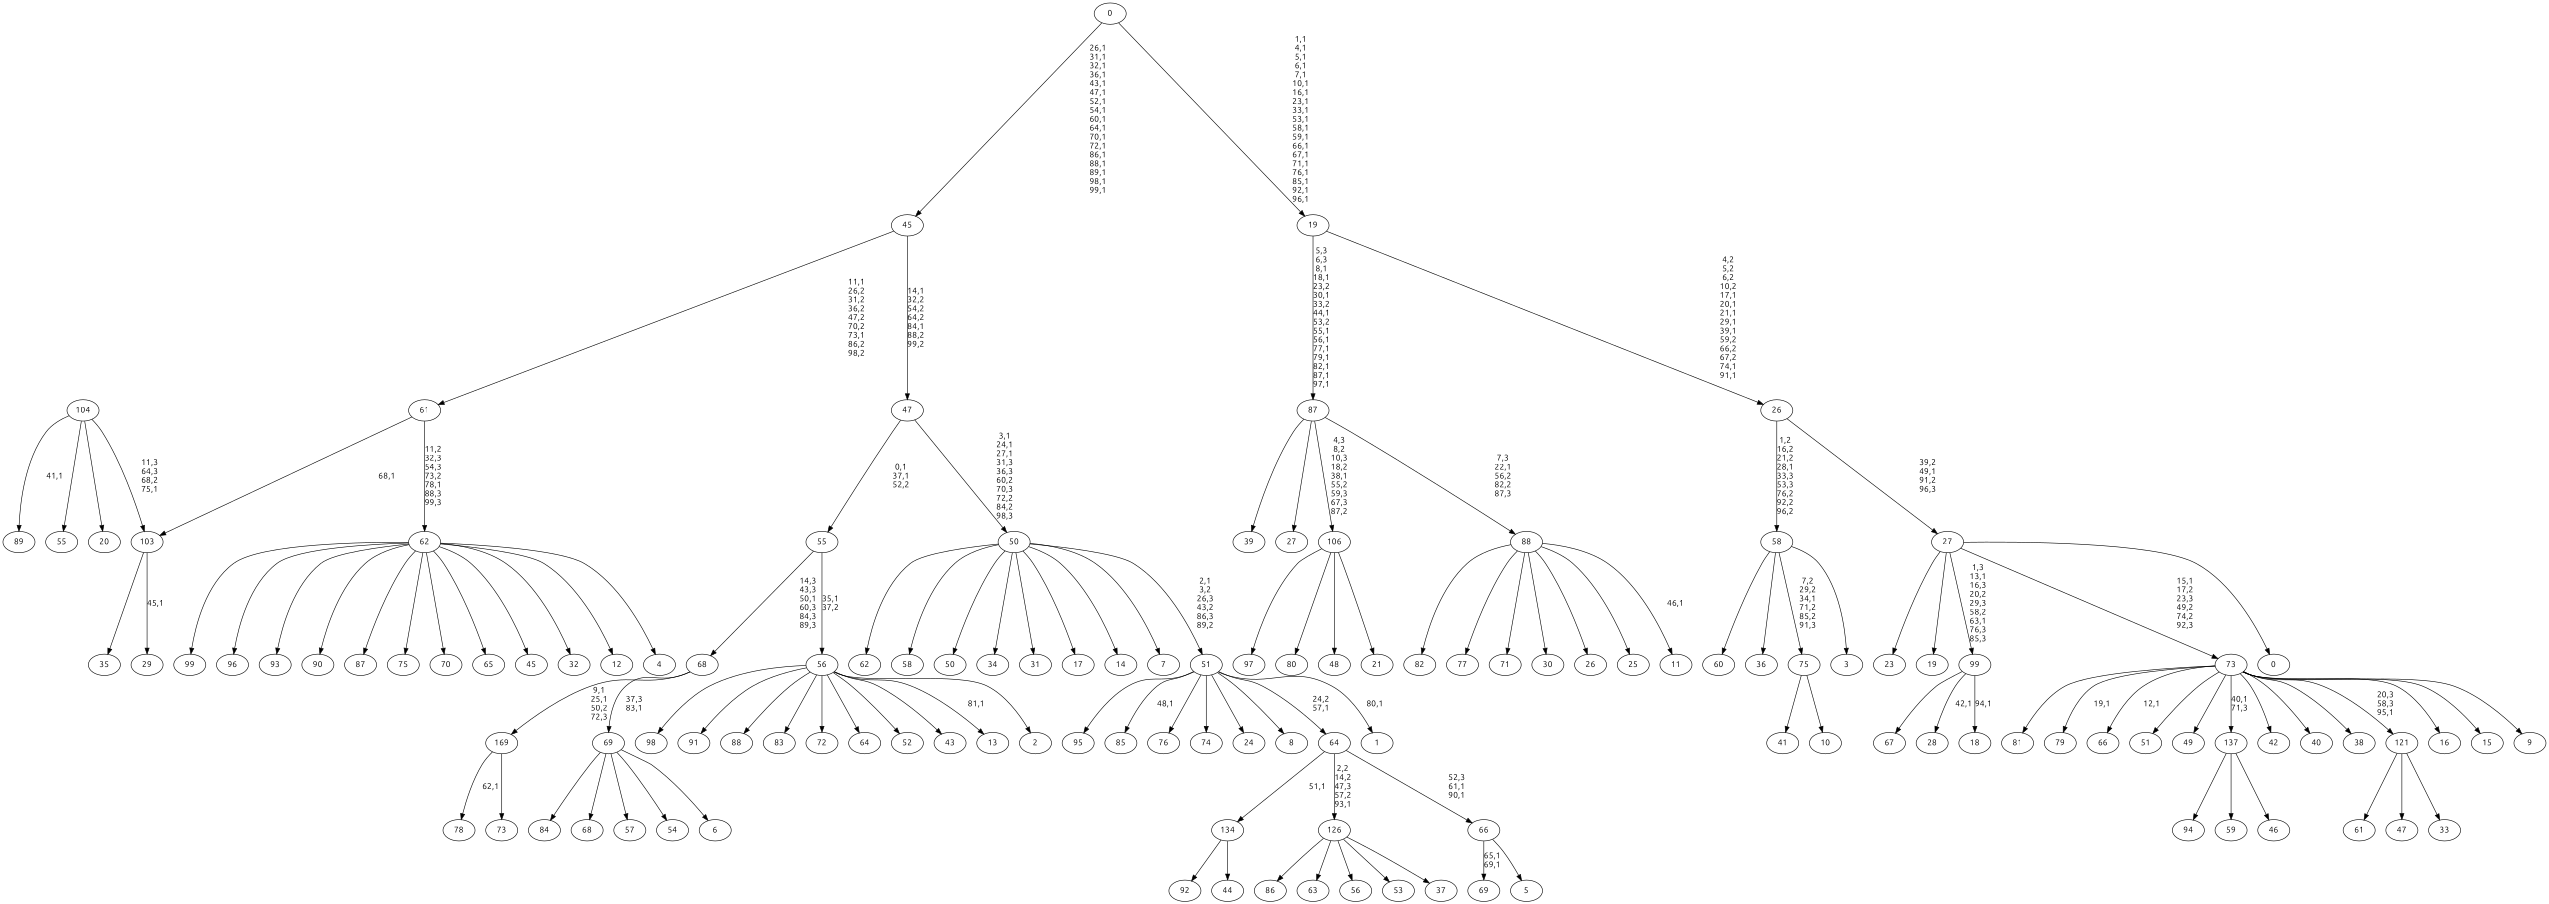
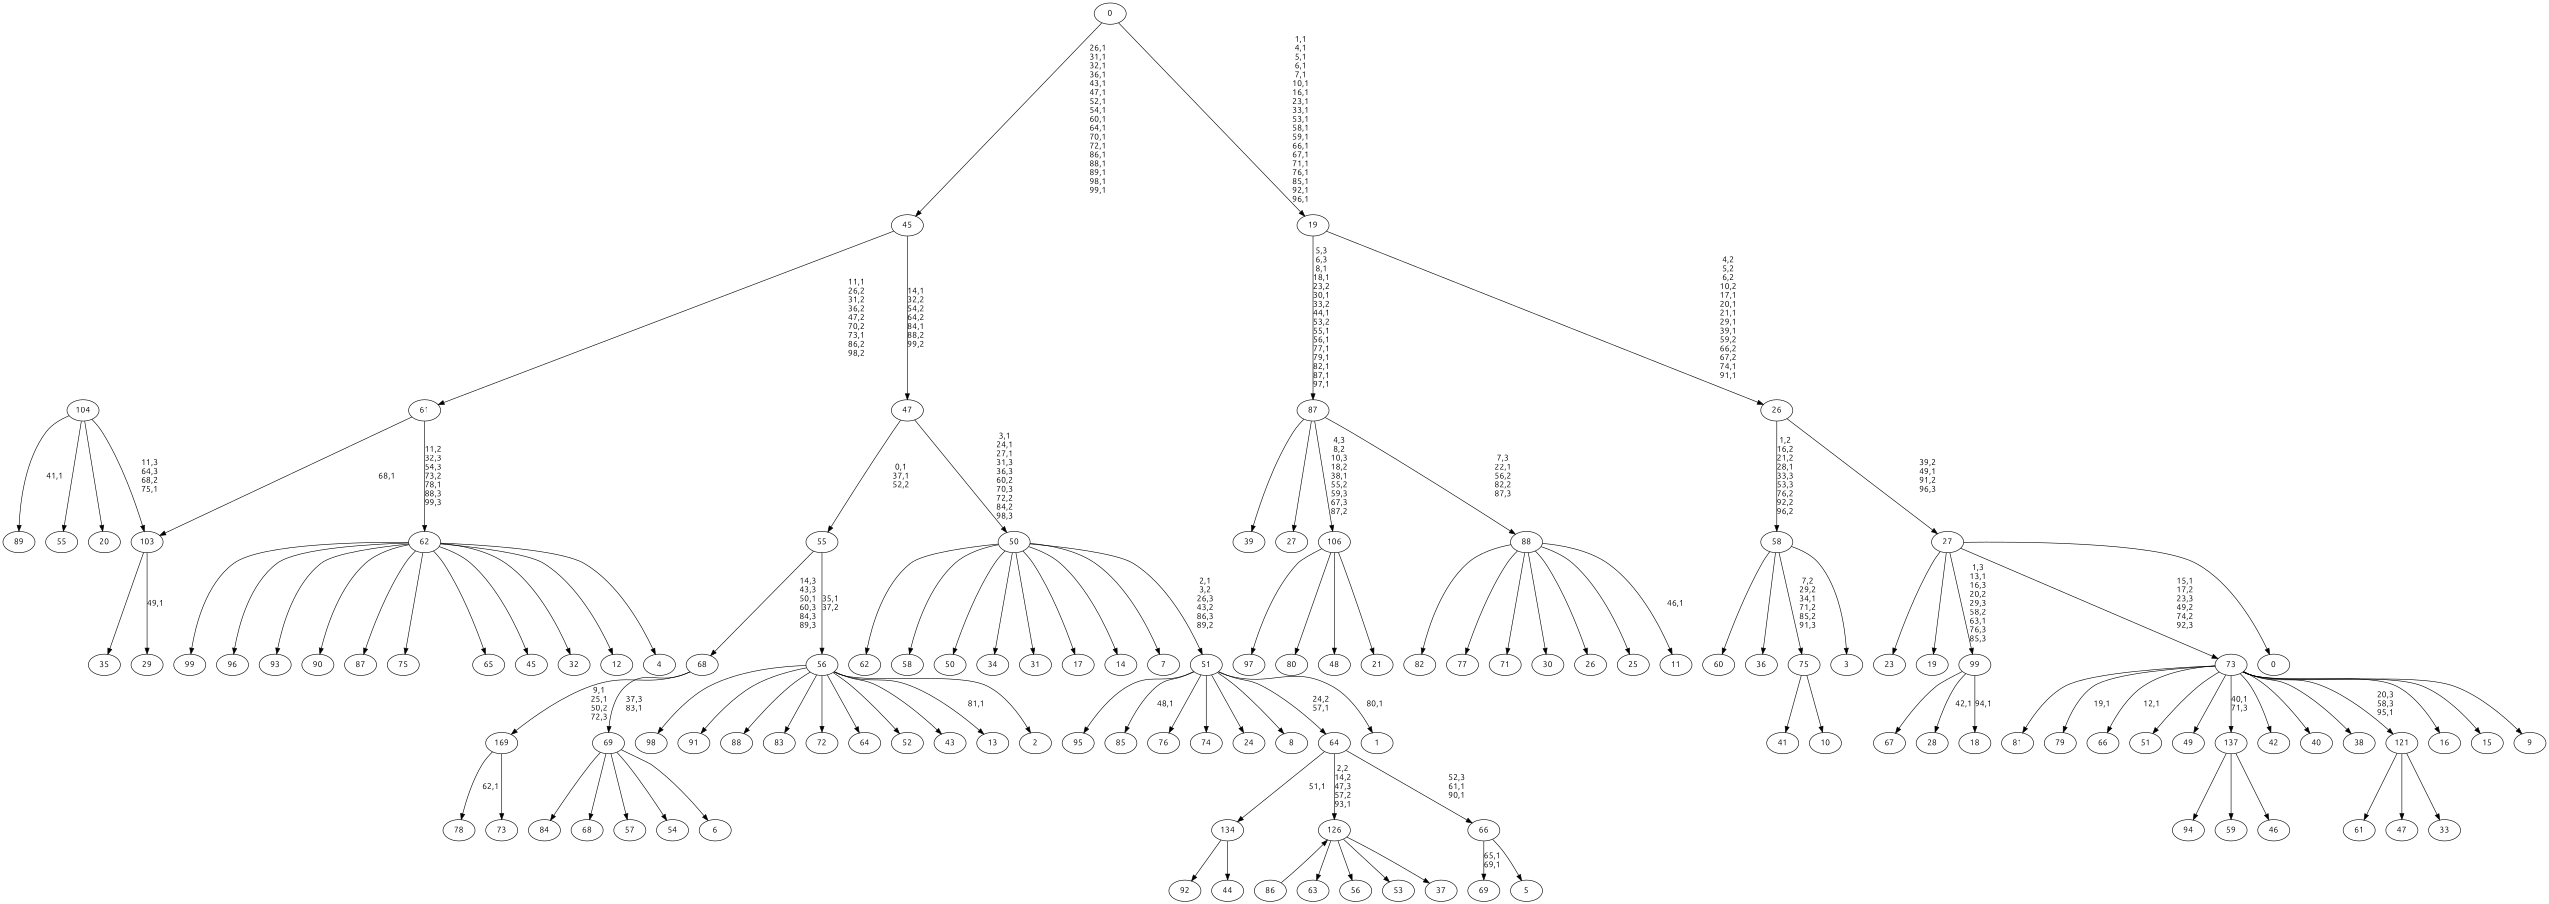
edge "103" -> "29": label "45,1" -> "49,1"
node "70": removed
edge "126" -> "86": reversed
